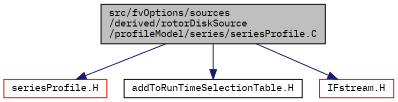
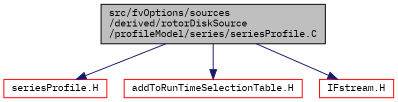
node "addToRunTimeSelectionTable.H": color black -> red
